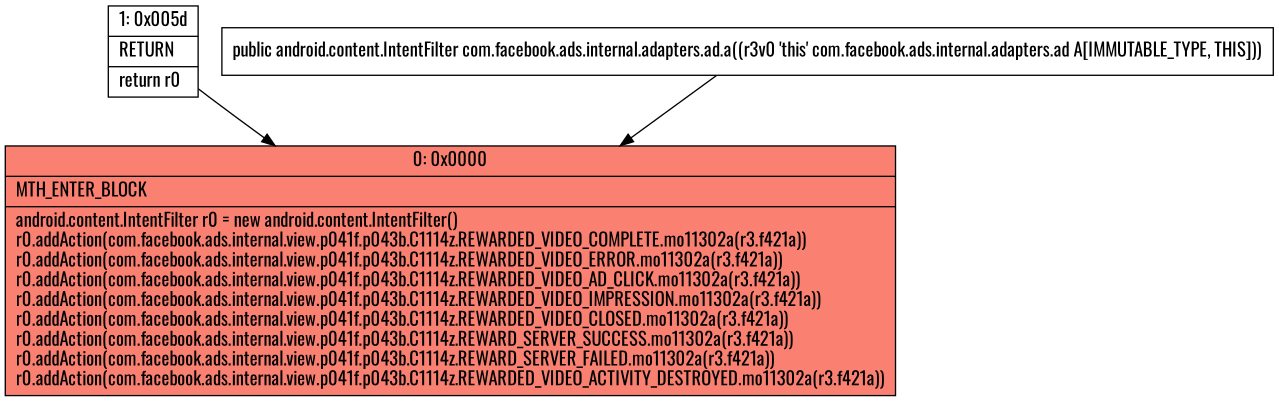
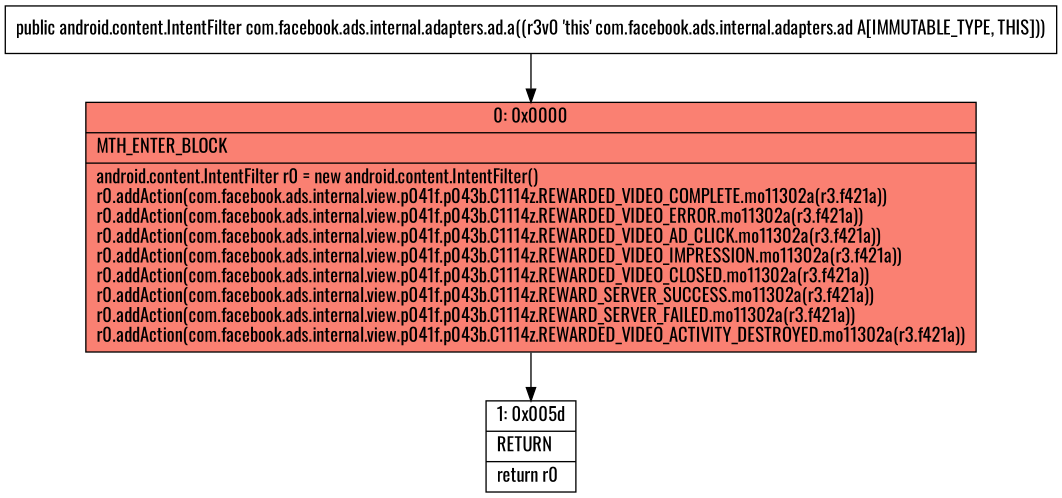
edge "1: 0x005d" -> "0: 0x0000": reversed
